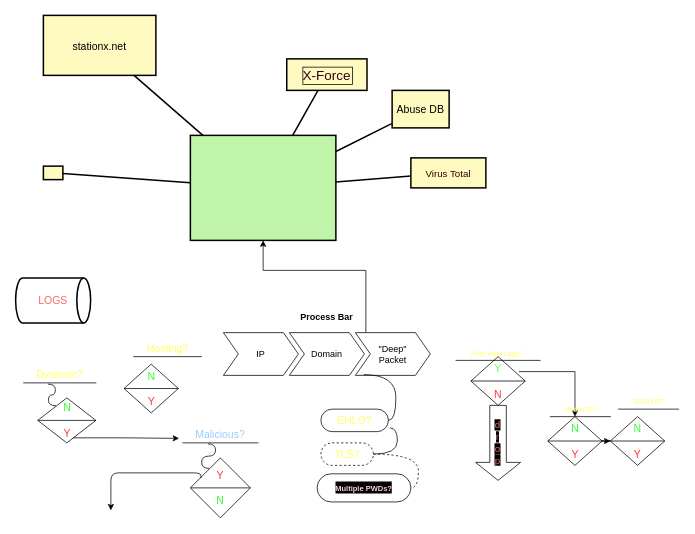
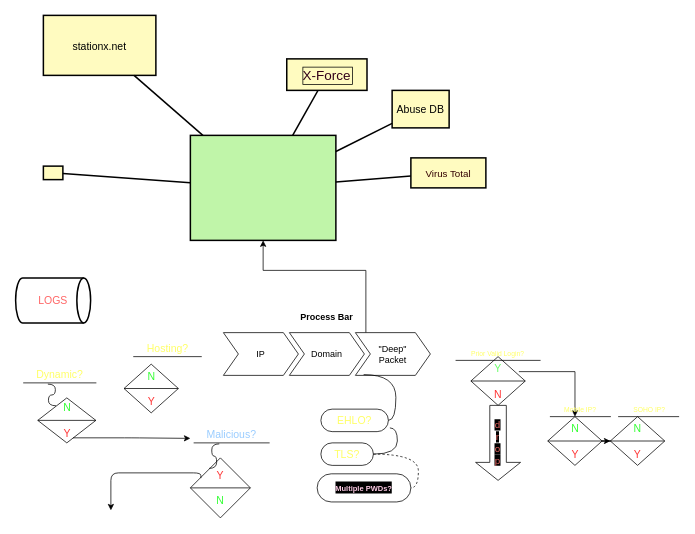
node "SOHO IP?": moved (648, 402) -> (648, 409)
node "Malicious?": moved (220, 435) -> (231, 435)
node "TLS?": style dashed -> solid
